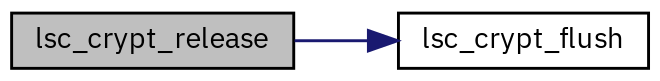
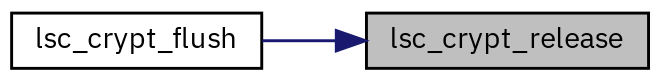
edge "lsc_crypt_release" -> "lsc_crypt_flush": reversed
